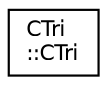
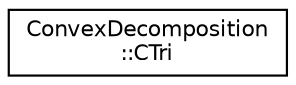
node "CTri ::CTri": label "CTri ::CTri" -> "ConvexDecomposition ::CTri"
